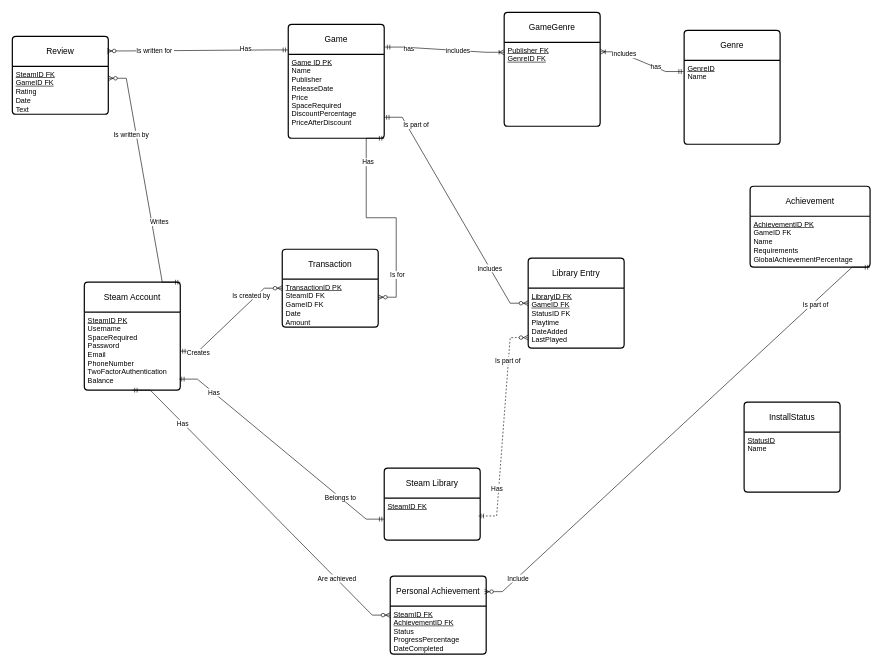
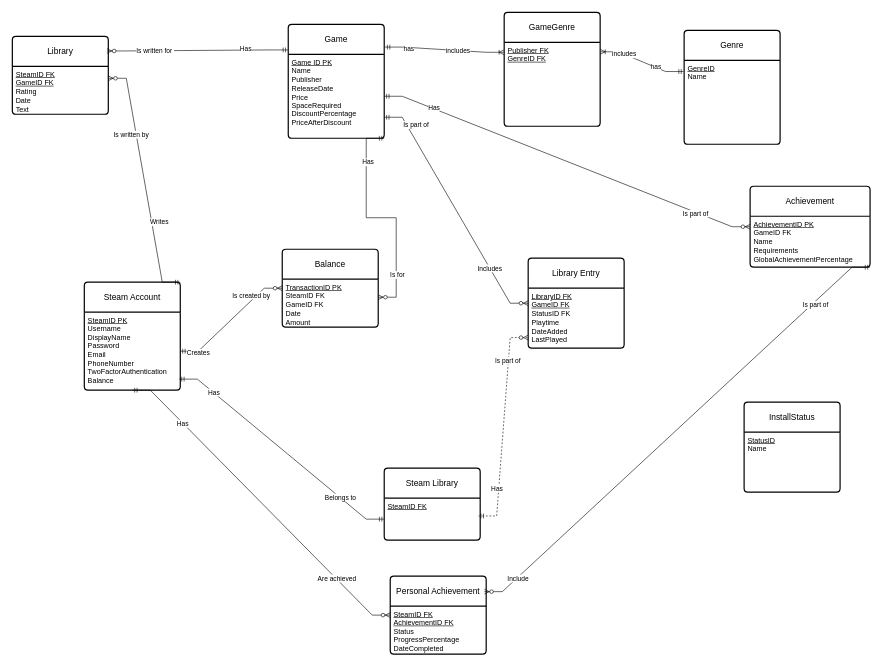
node "Review": label "Review" -> "Library"
edge "Game ID PK Name Publisher ReleaseDate Price SpaceRequired DiscountPercentage PriceAfterDiscount" -- "Achievement": added, labels "Has", "Is part of"
node "Transaction": label "Transaction" -> "Balance"
node "SteamID PK Username SpaceRequired Password Email PhoneNumber TwoFactorAuthentication Balance": label "SteamID PK Username SpaceRequired Password Email PhoneNumber TwoFactorAuthentication Balance" -> "SteamID PK Username DisplayName Password Email PhoneNumber TwoFactorAuthentication Balance"
